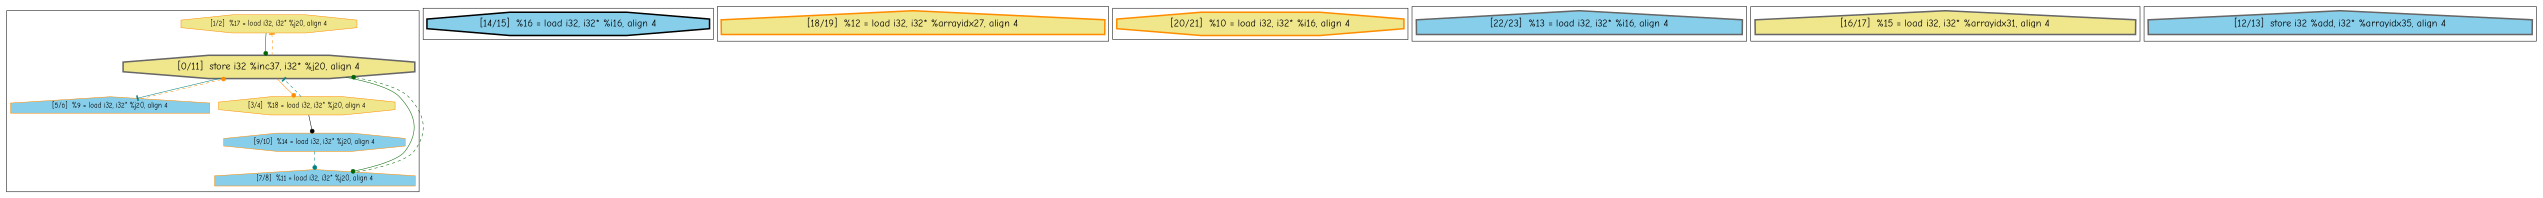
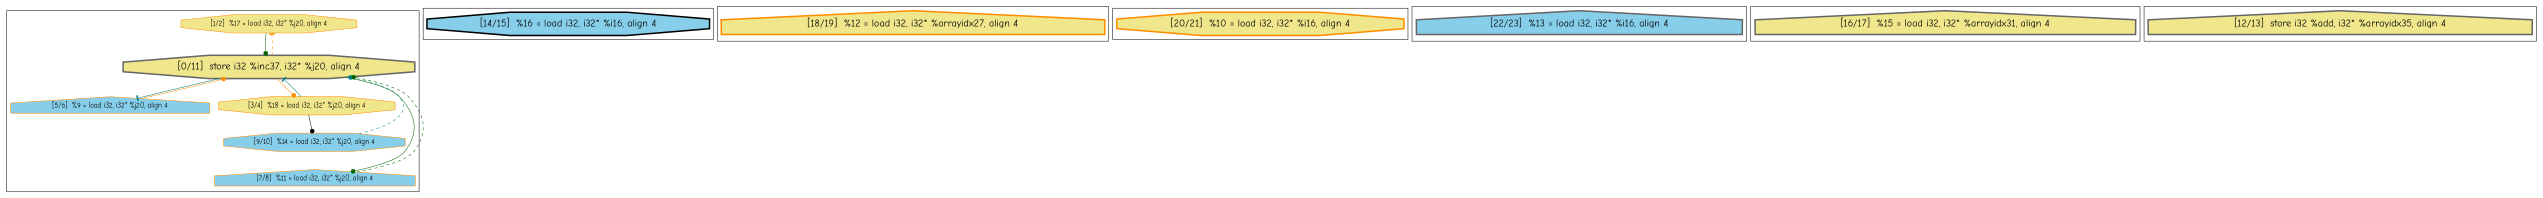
node "[12/13]  store i32 %add, i32* %arrayidx35, align 4": fillcolor skyblue -> khaki
edge "[3/4]  %18 = load i32, i32* %j20, align 4" -> "[0/11]  store i32 %inc37, i32* %j20, align 4": style dashed -> solid
edge "[5/6]  %9 = load i32, i32* %j20, align 4" -> "[0/11]  store i32 %inc37, i32* %j20, align 4": style dashed -> solid
edge "[9/10]  %14 = load i32, i32* %j20, align 4" -> "[7/8]  %11 = load i32, i32* %j20, align 4": now "[9/10]  %14 = load i32, i32* %j20, align 4" -> "[0/11]  store i32 %inc37, i32* %j20, align 4"
